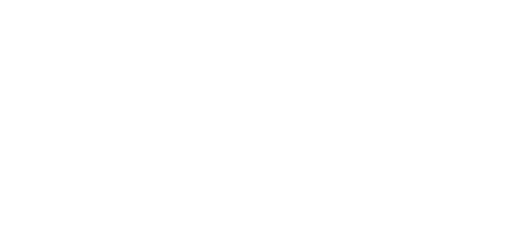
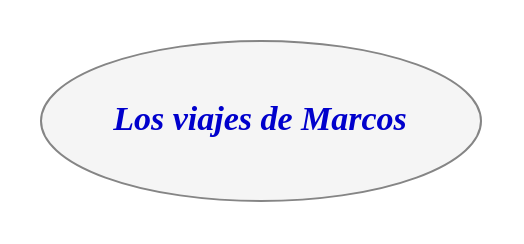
node "Los viajes de Marcos": added
